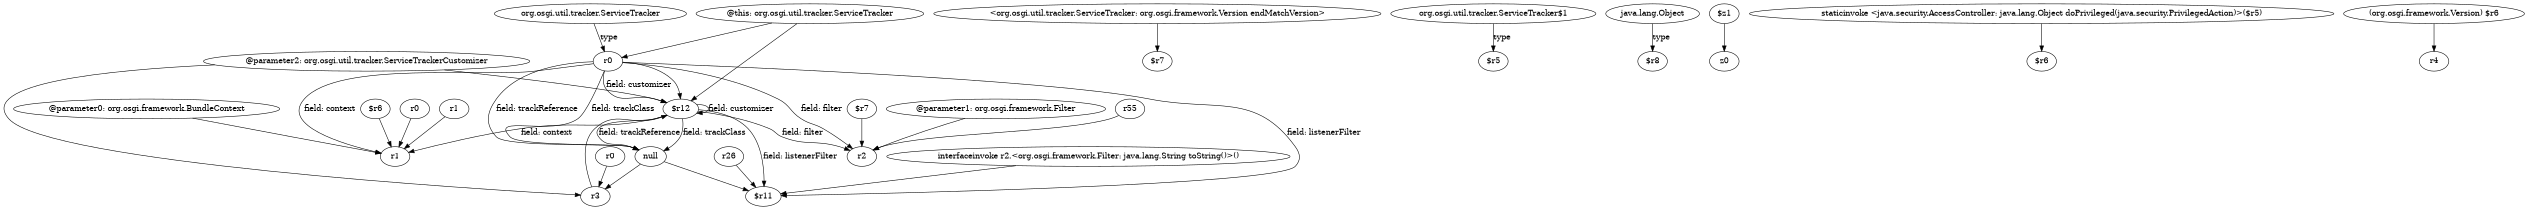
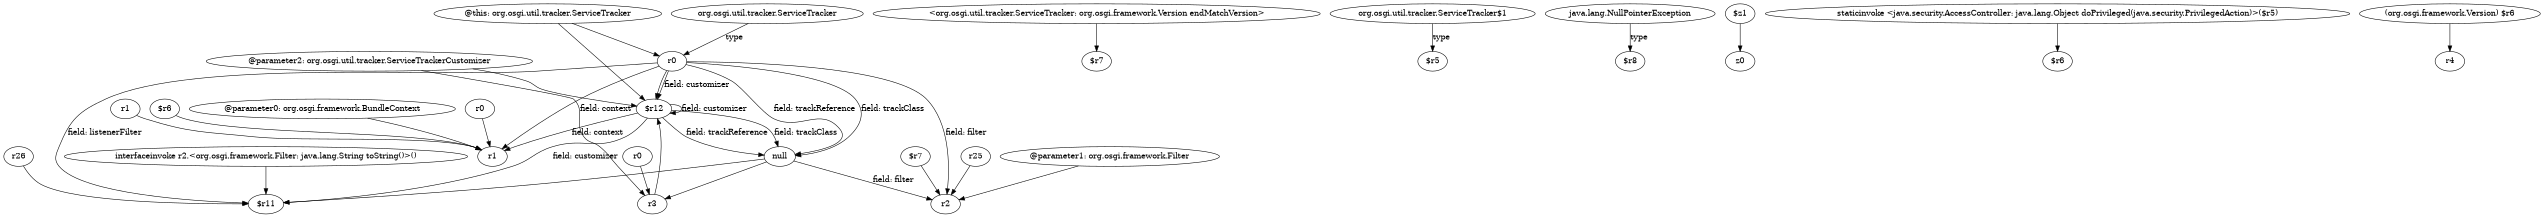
node "java.lang.Object": label "java.lang.Object" -> "java.lang.NullPointerException"
node "r55": label "r55" -> "r25"
edge "$r12" -> "r2": now "null" -> "r2"
edge "$r12" -> "$r11": label "field: listenerFilter" -> "field: customizer"
